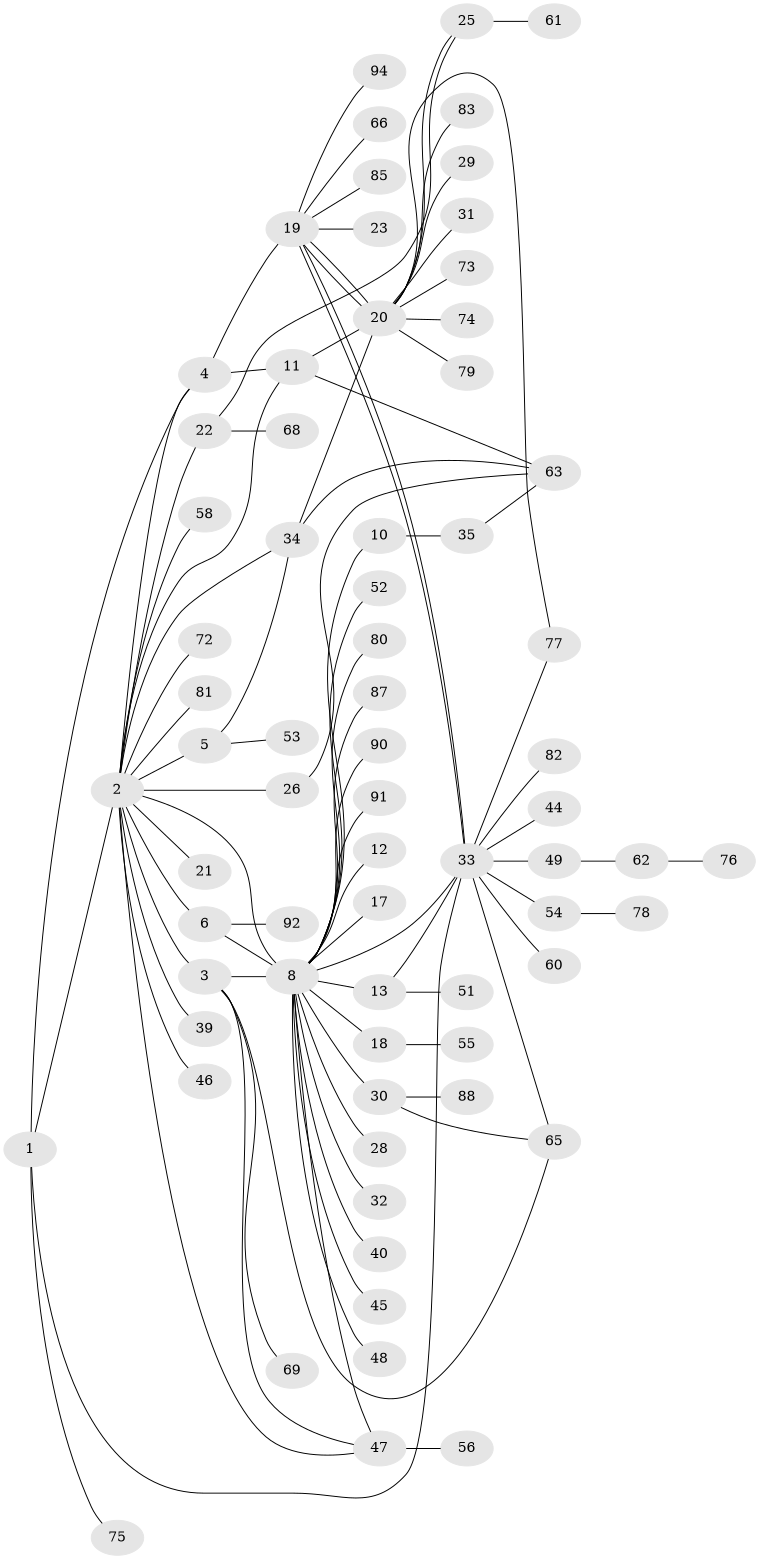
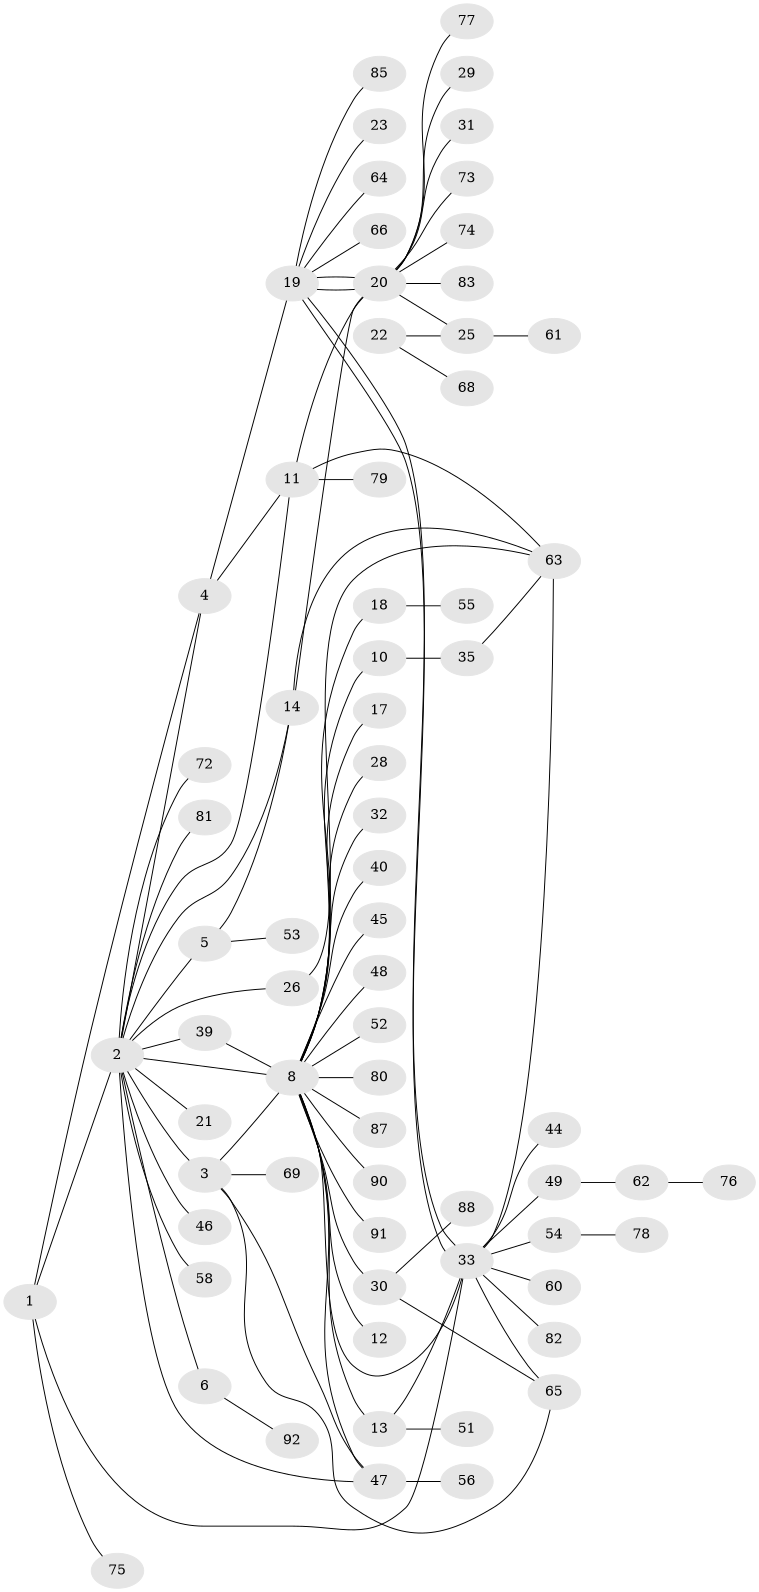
node "94": label "94" -> "64"
edge "20" -- "79": now "11" -- "79"
node "34": label "34" -> "14"
edge "22" -- "2": removed
edge "77" -- "33": now "63" -- "33"
edge "6" -- "8": now "39" -- "8"
